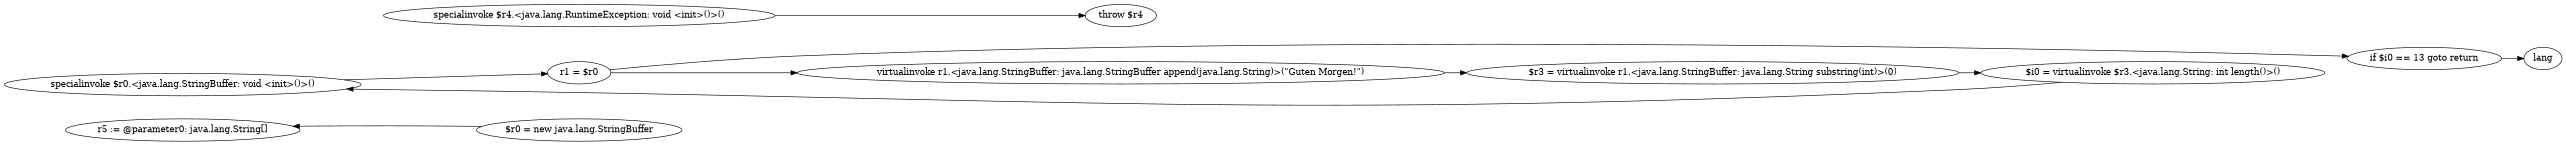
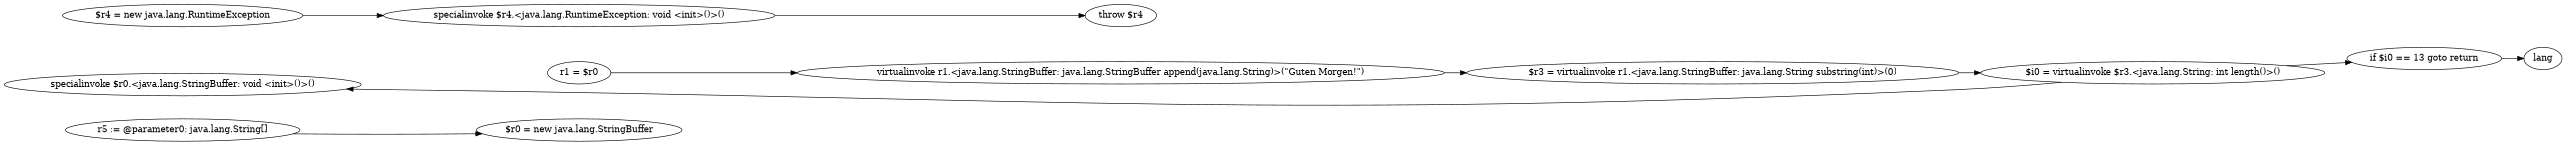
node "$r4 = new java.lang.RuntimeException": added
edge "r1 = $r0" -> "if $i0 == 13 goto return": now "$i0 = virtualinvoke $r3.<java.lang.String: int length()>()" -> "if $i0 == 13 goto return"
edge "specialinvoke $r0.<java.lang.StringBuffer: void <init>()>()" -> "r1 = $r0": removed
edge "$r0 = new java.lang.StringBuffer" -> "r5 := @parameter0: java.lang.String[]": reversed
